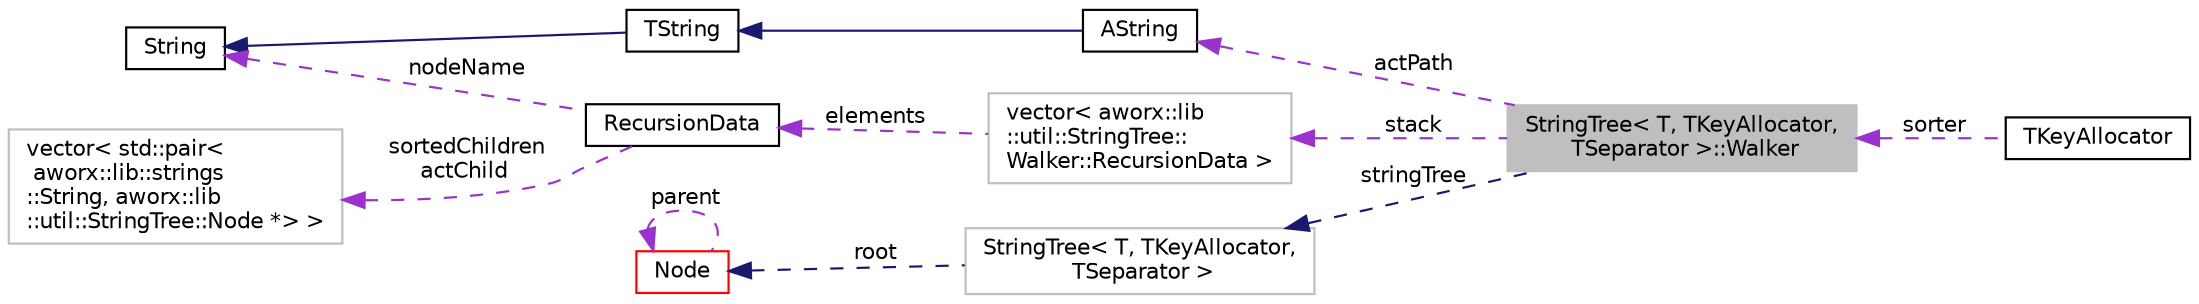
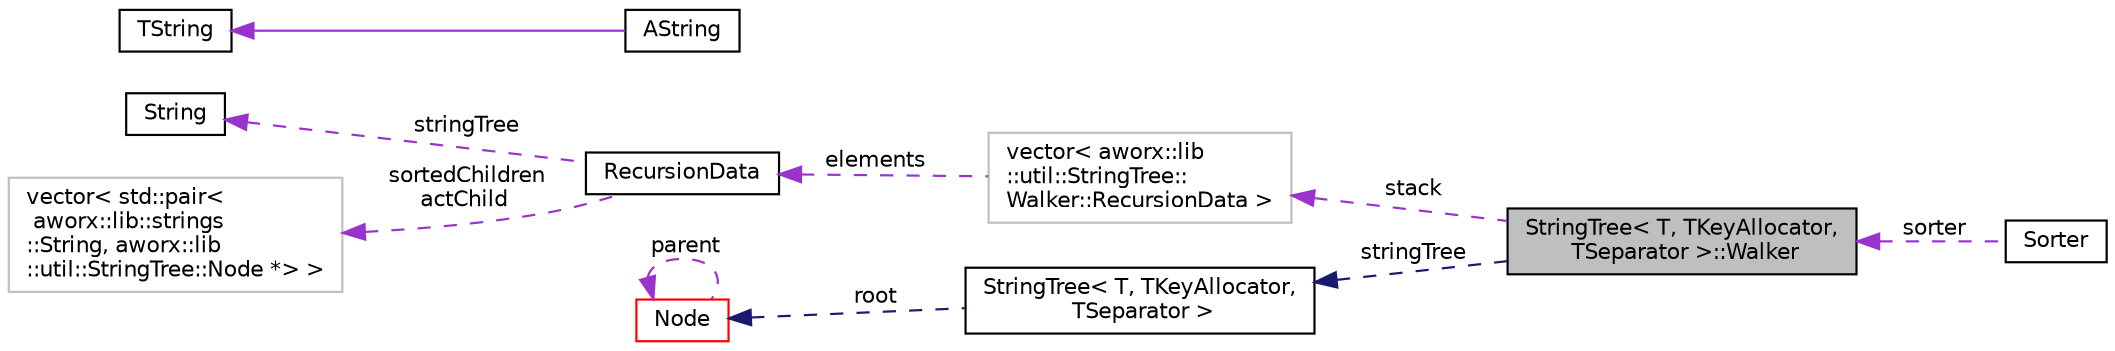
edge "AString" -> "TString": color midnightblue -> darkorchid3
edge "TString" -> "String": removed
edge "RecursionData" -> "String": label " nodeName" -> " stringTree"
edge "StringTree< T, TKeyAllocator, TSeparator >::Walker" -> "AString": removed, label "actPath"
node "StringTree< T, TKeyAllocator, TSeparator >::Walker": color grey75 -> black
node "TKeyAllocator": label "TKeyAllocator" -> "Sorter"
node "StringTree< T, TKeyAllocator, TSeparator >": color grey75 -> black
